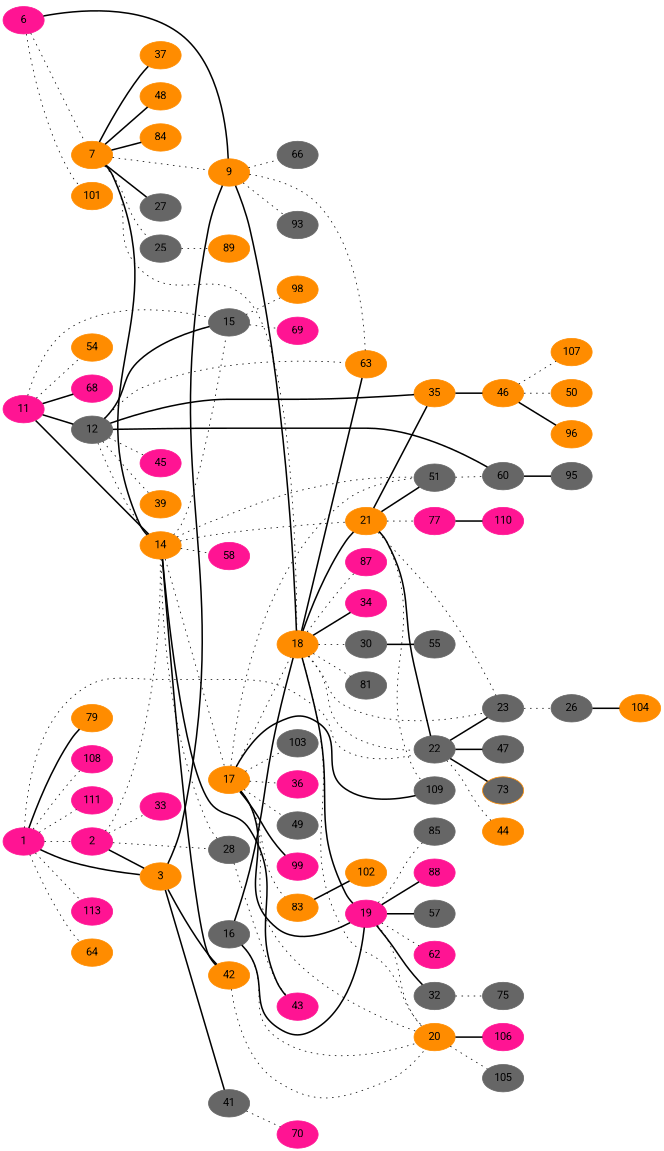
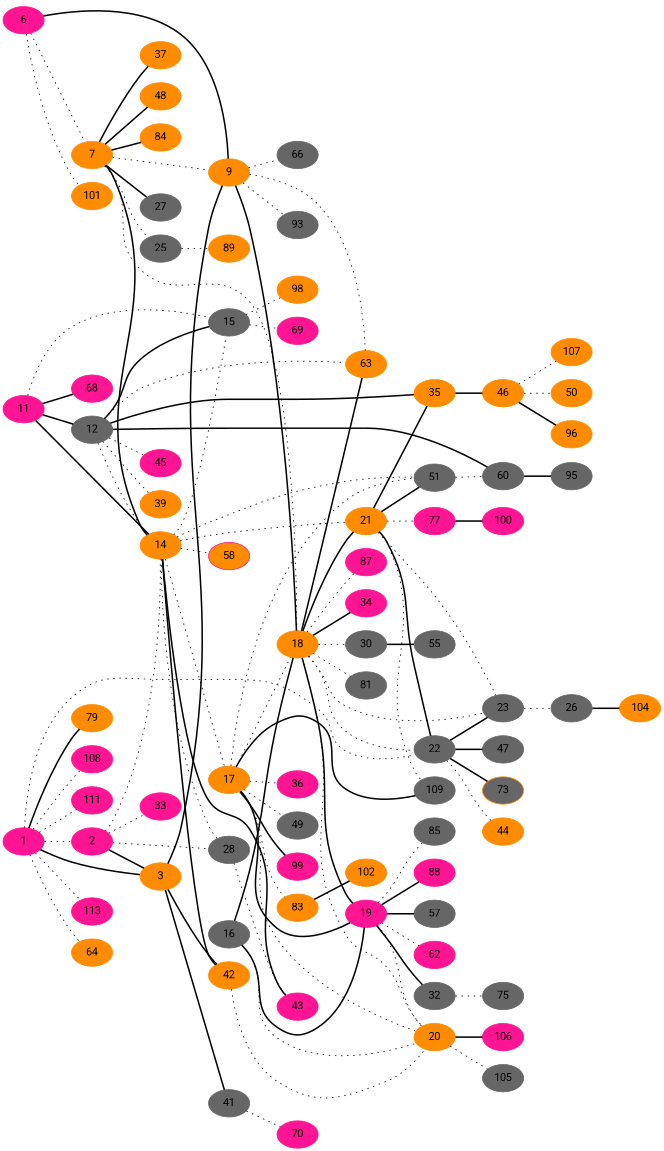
node "54": removed
node "110": label "110" -> "100"
node "58": fillcolor deeppink -> darkorange
node "103": removed
